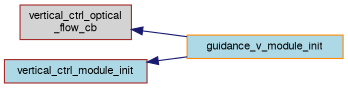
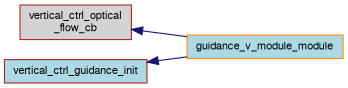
node "guidance_v_module_init": label "guidance_v_module_init" -> "guidance_v_module_module"
node "vertical_ctrl_module_init": label "vertical_ctrl_module_init" -> "vertical_ctrl_guidance_init"
